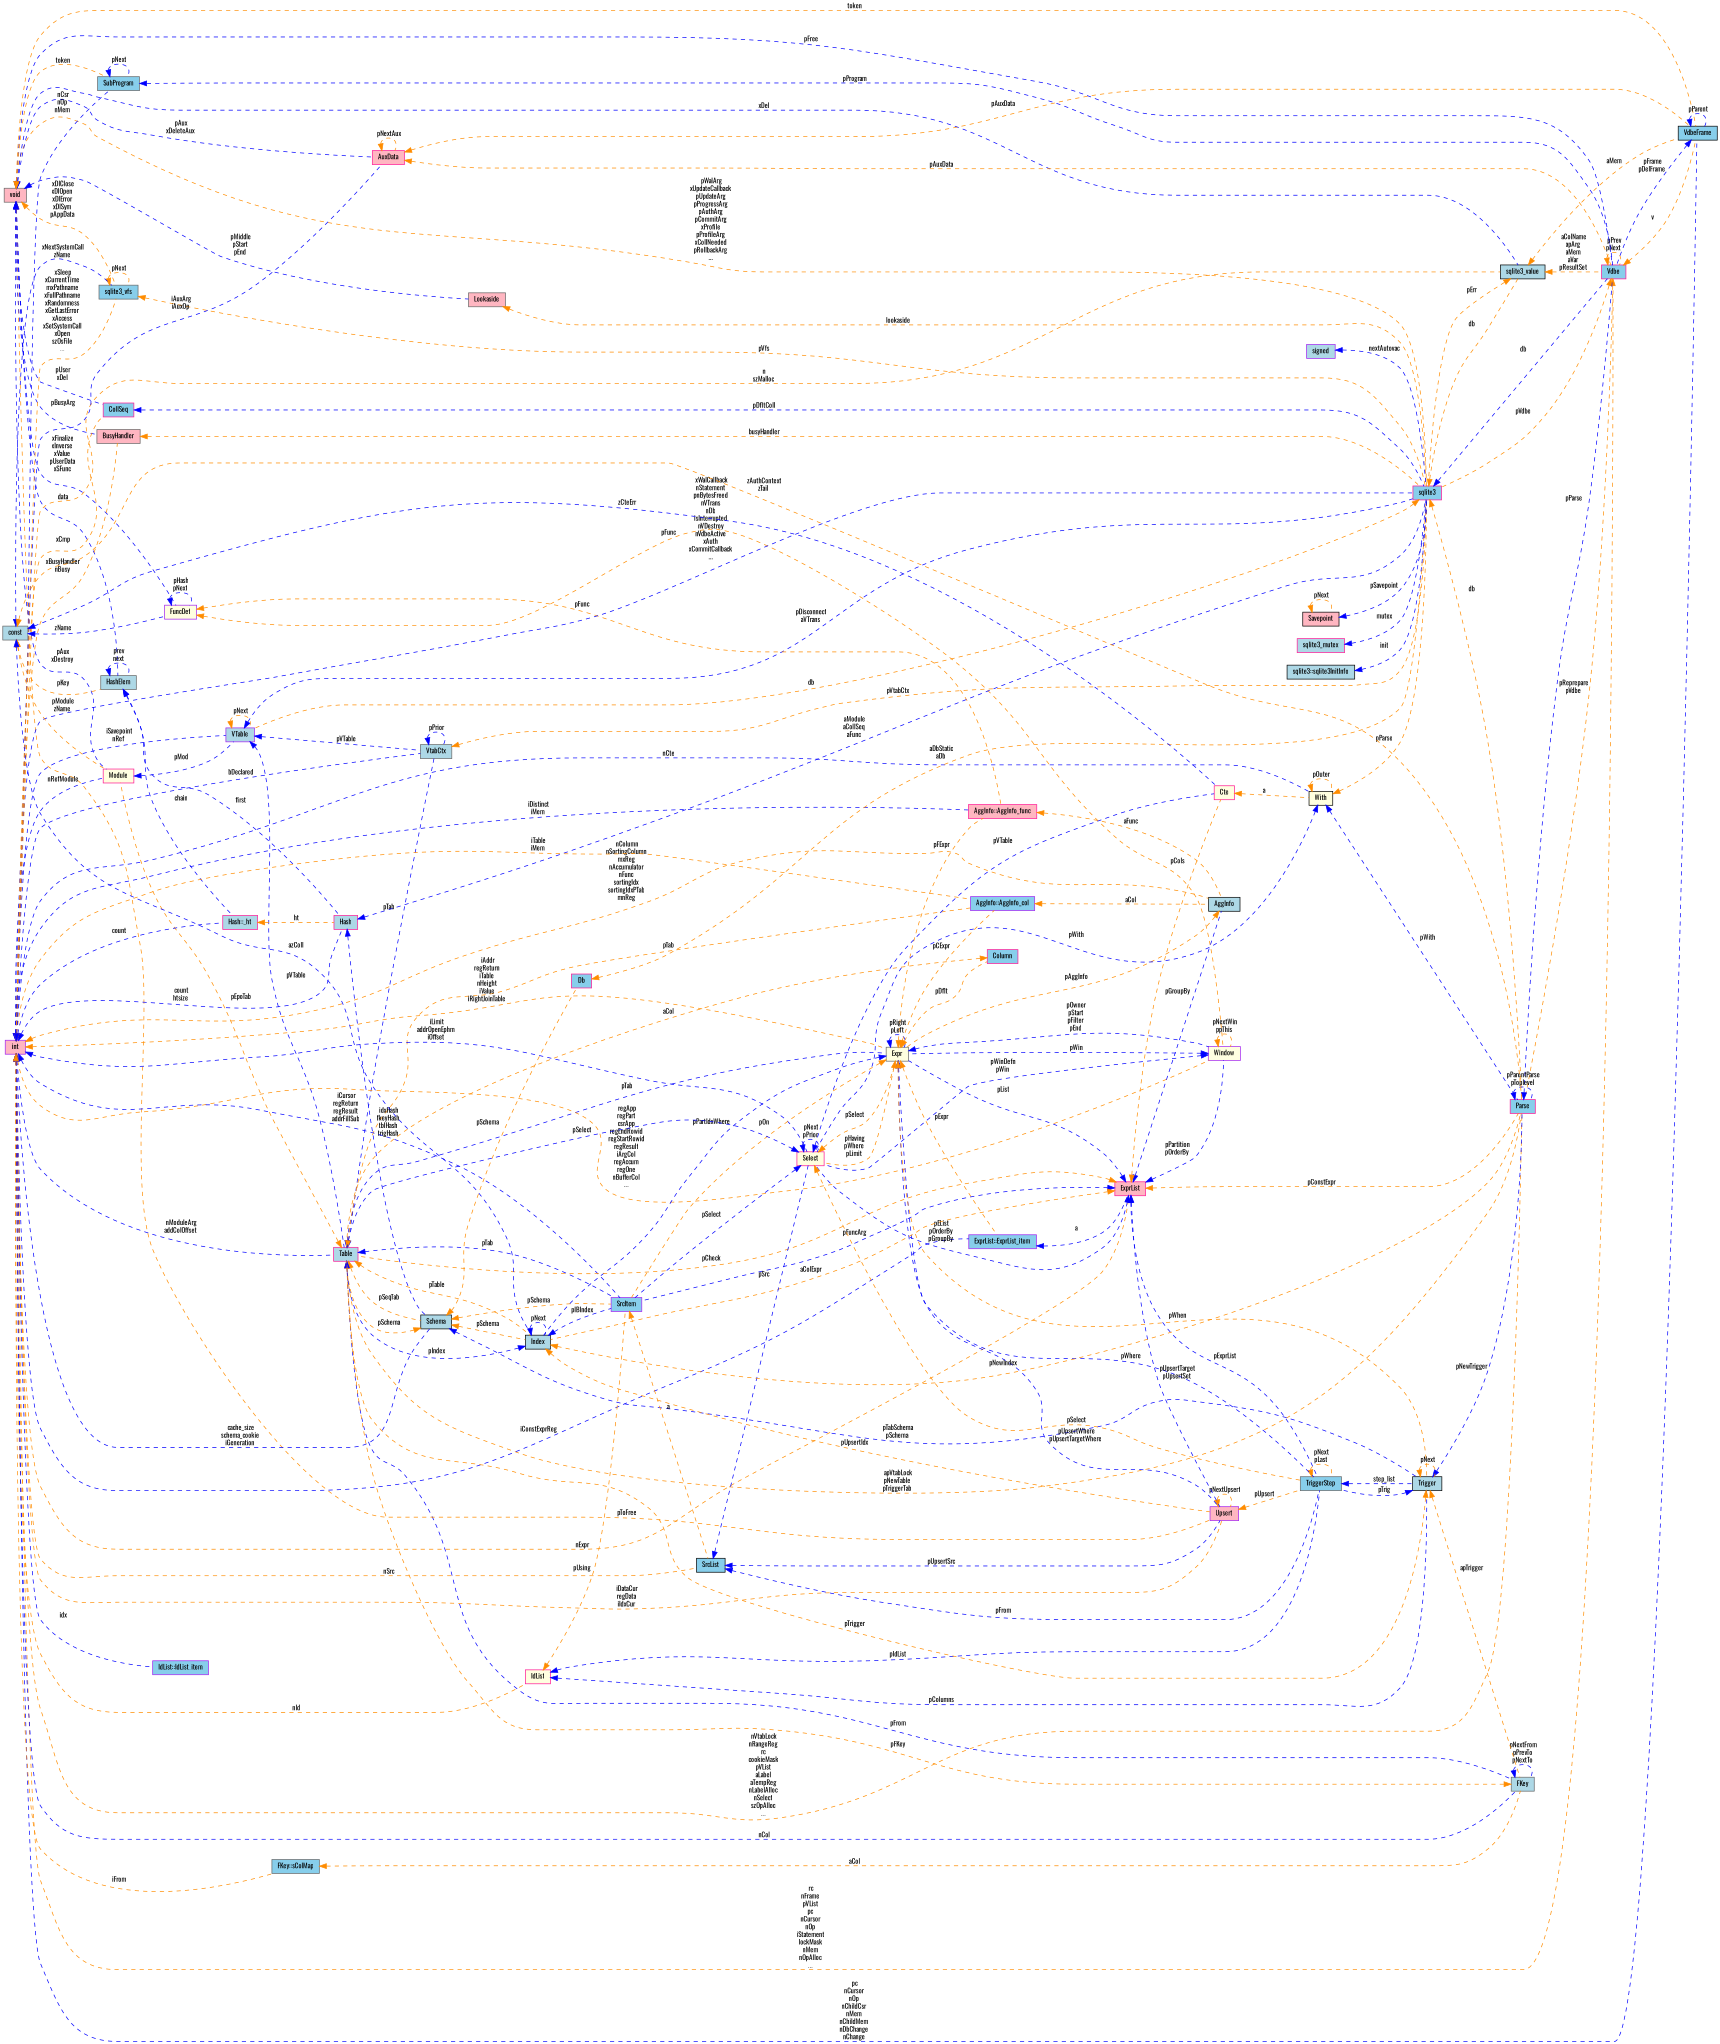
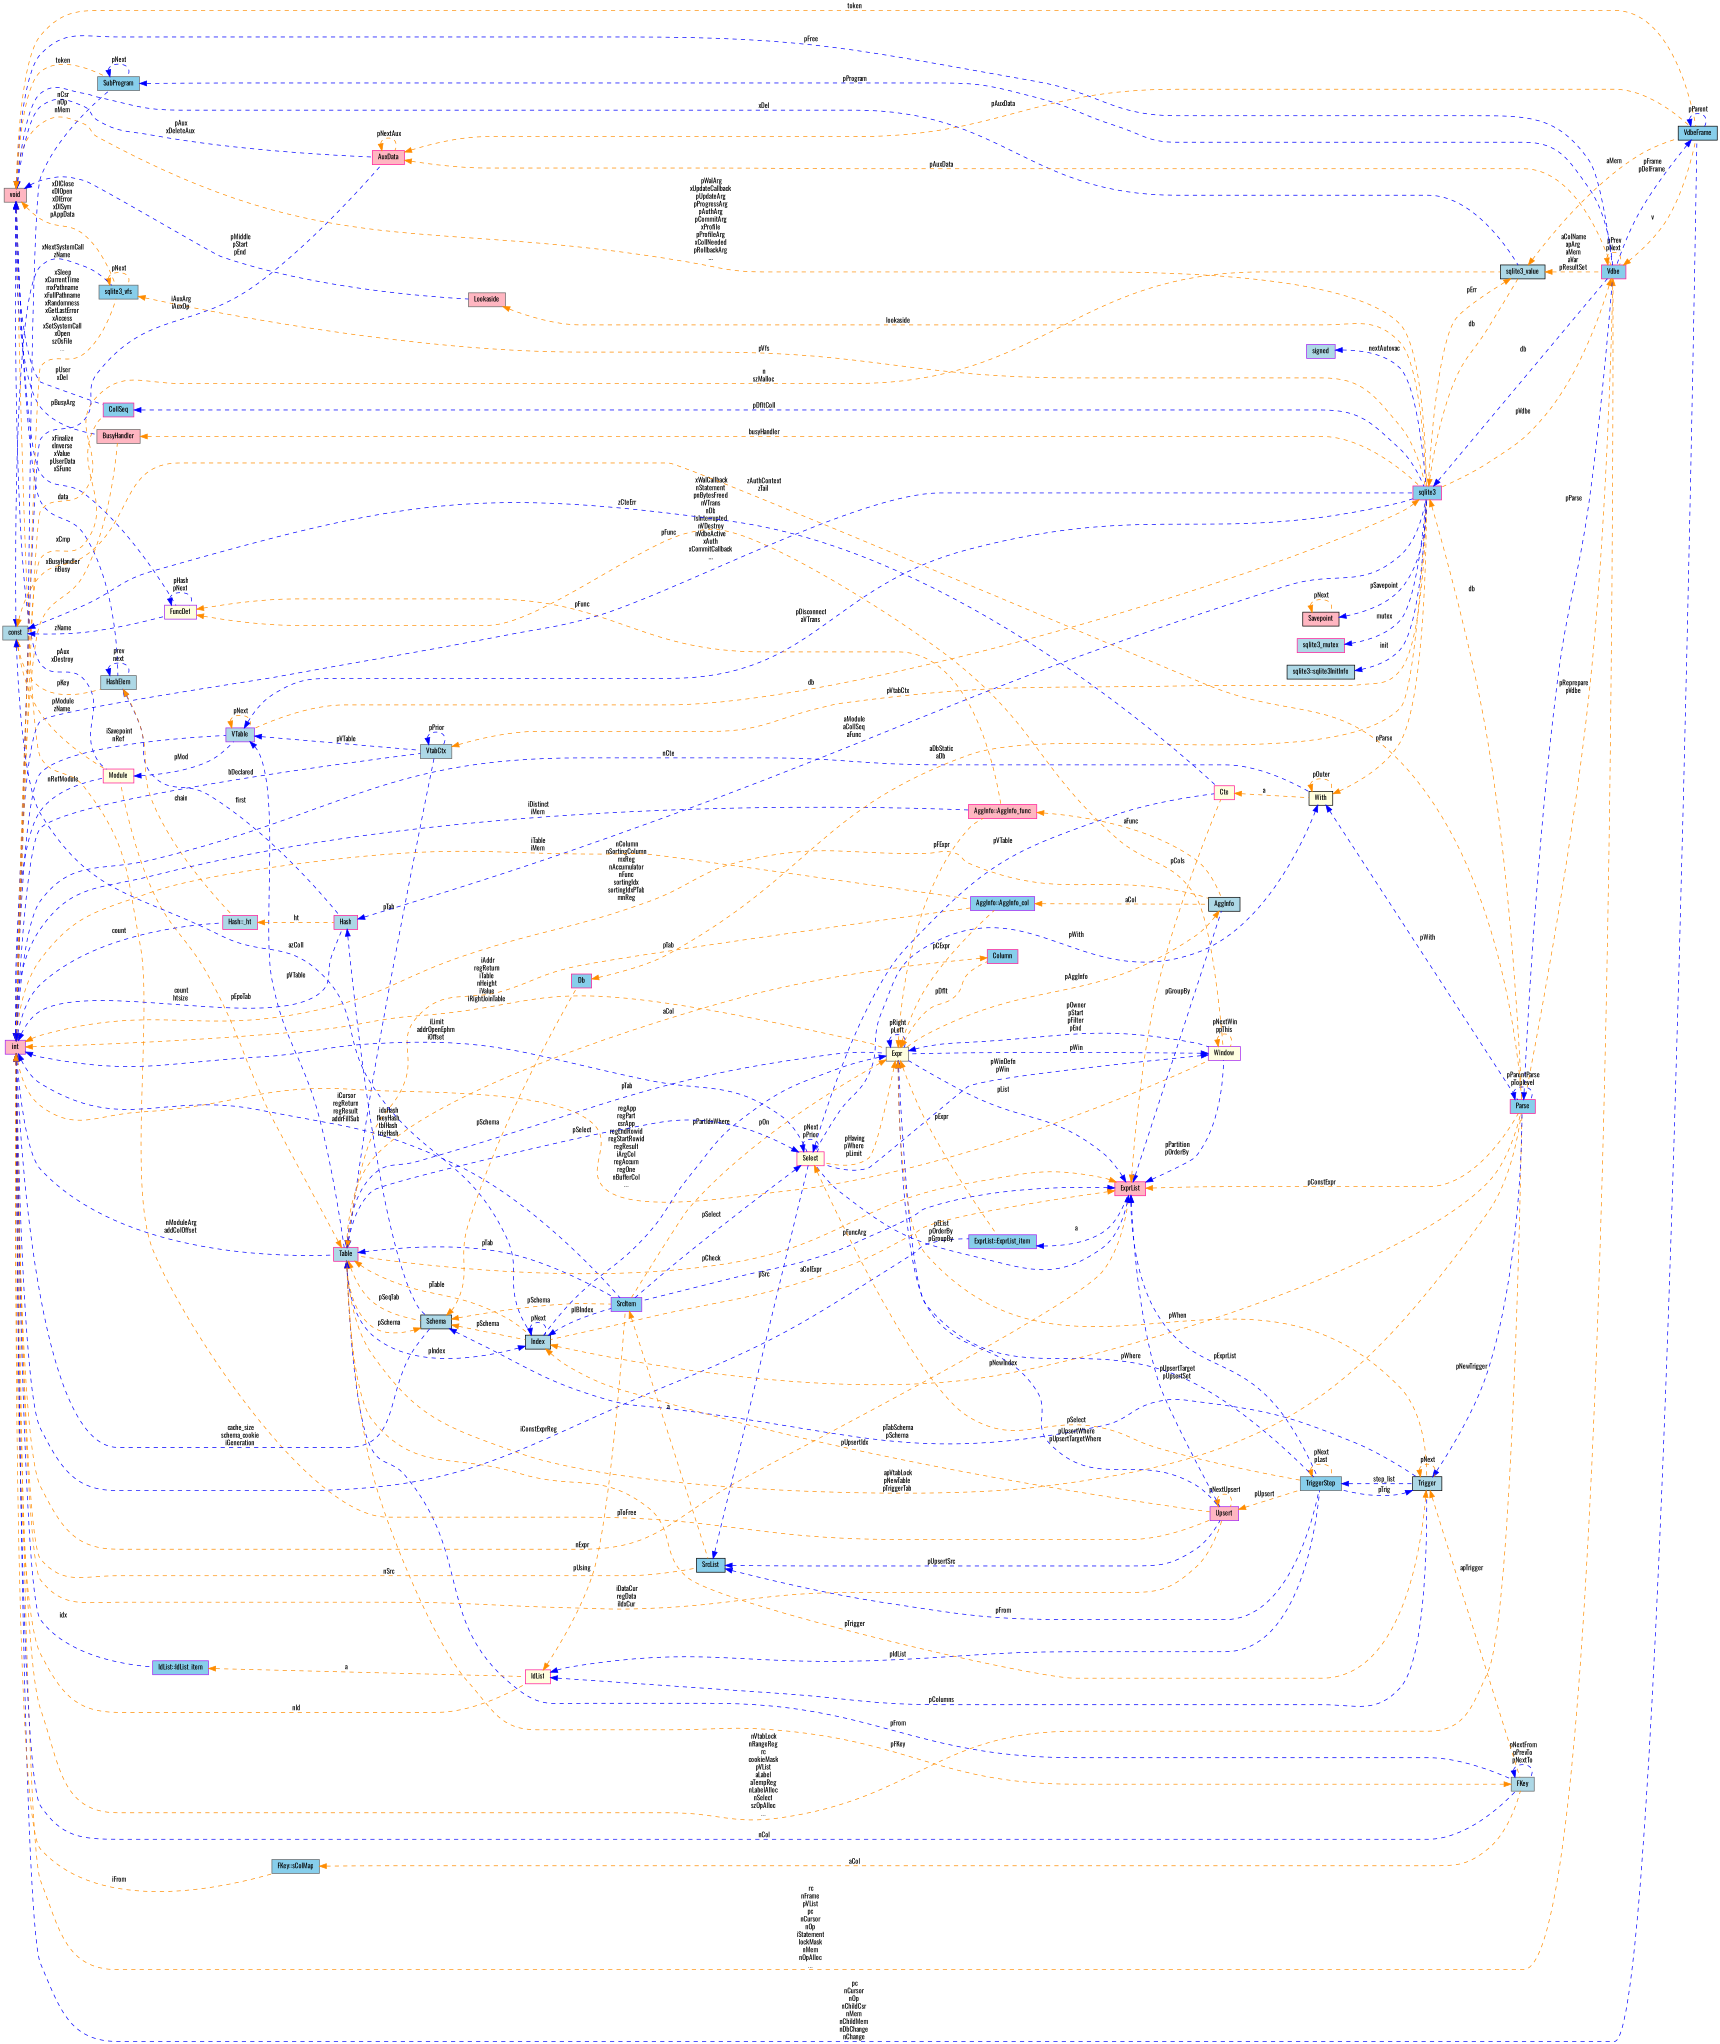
edge "Hash::_ht" -> "HashElem": color blue -> darkorange
edge "Expr" -> "Select": removed, label "pSelect"
edge "IdList" -> "IdList::IdList_item": added, label "a"
